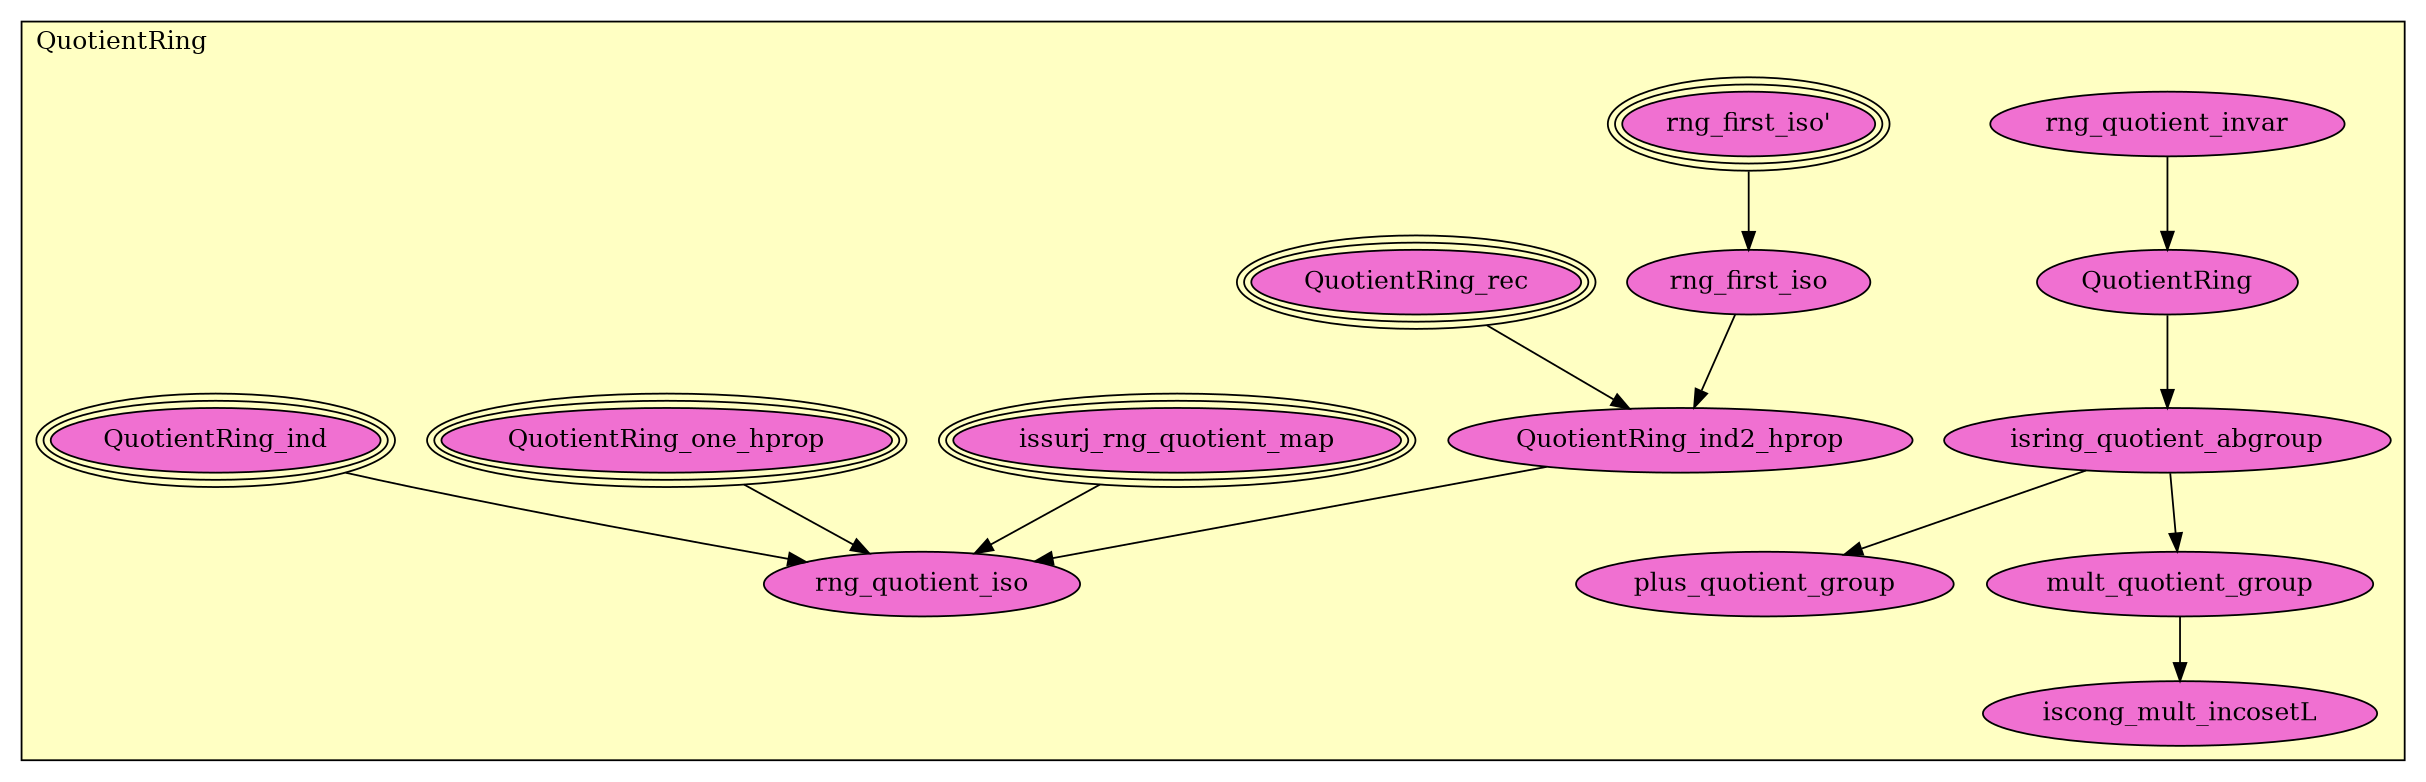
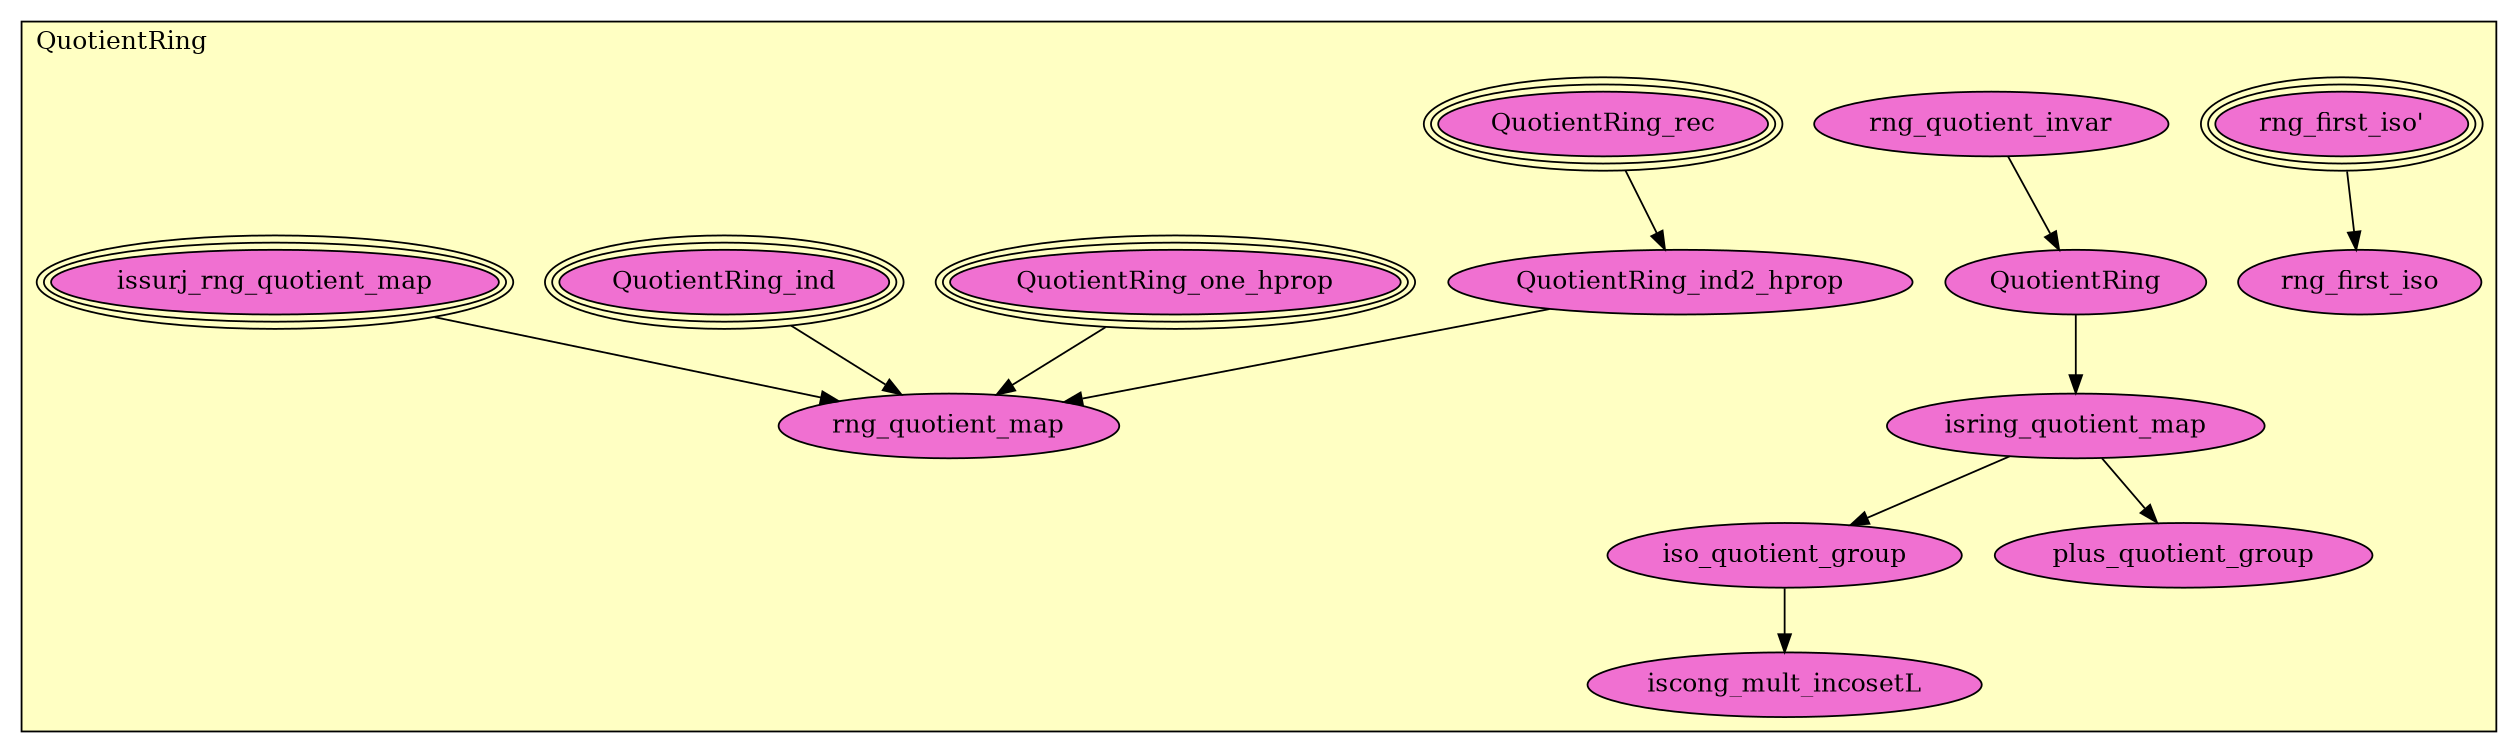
edge "rng_first_iso" -> "QuotientRing_ind2_hprop": removed
node "isring_quotient_abgroup": label "isring_quotient_abgroup" -> "isring_quotient_map"
node "rng_quotient_iso": label "rng_quotient_iso" -> "rng_quotient_map"
node "mult_quotient_group": label "mult_quotient_group" -> "iso_quotient_group"
